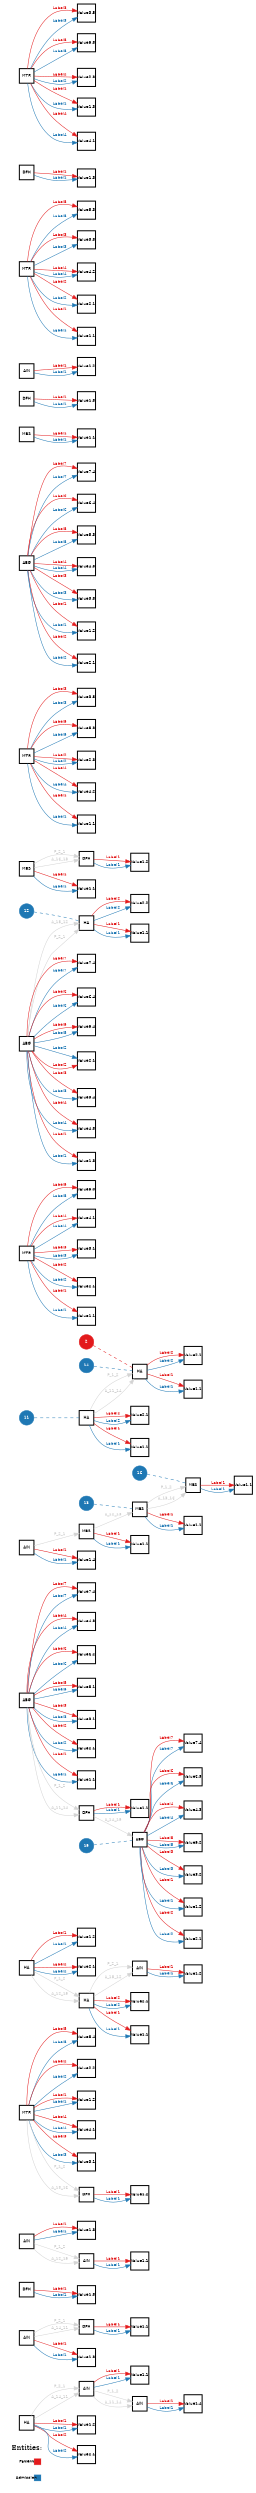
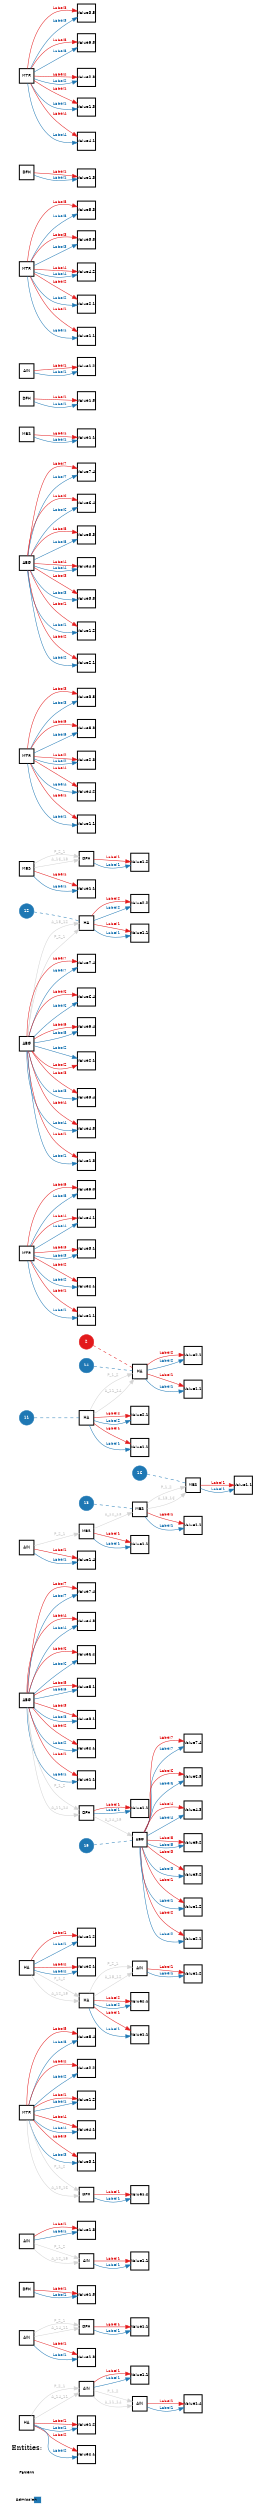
node "Patient": shape box -> circle
